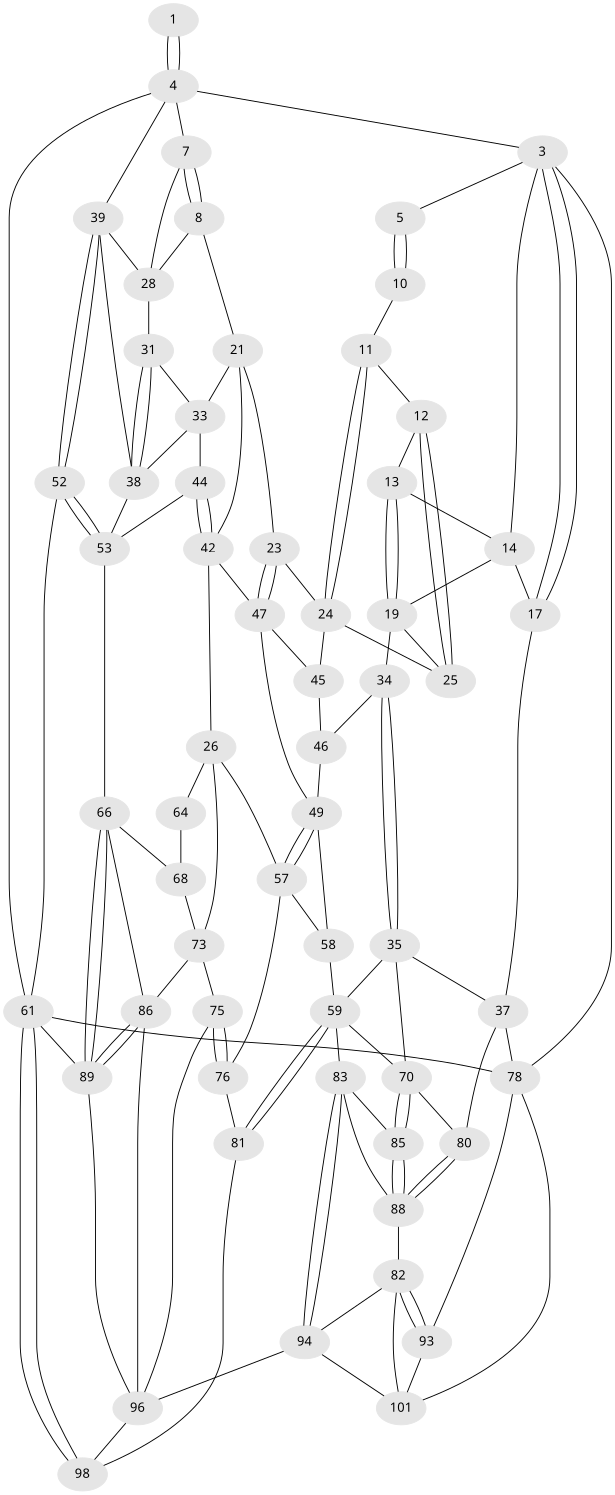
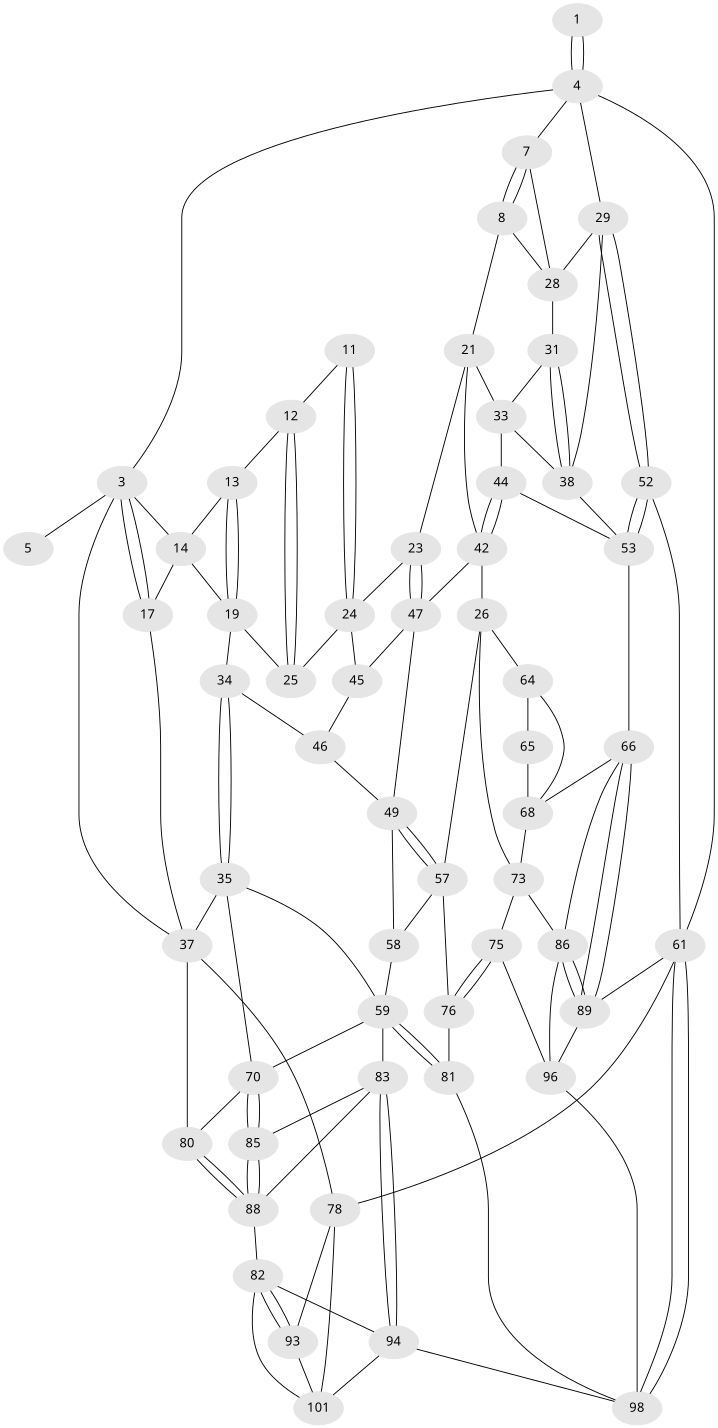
node "39": label "39" -> "29"
node "10": removed
edge "3" -- "78": now "3" -- "37"
node "65": added
edge "94" -- "96": now "94" -- "98"
